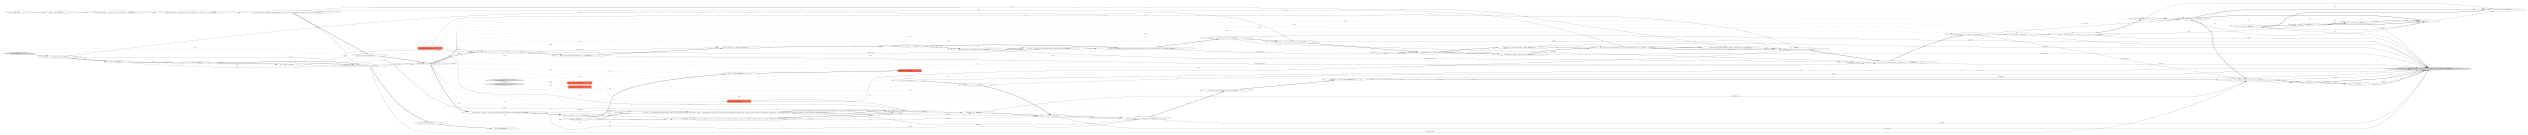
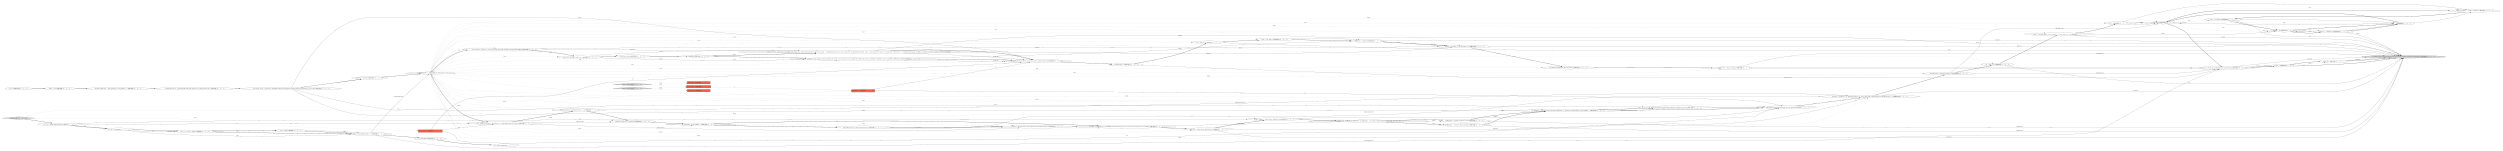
edge "Collector collector@@@21@@@['0', '0', '1']" -> "QueryResult qr@@@2@@@['0', '1', '0']": now "Collector collector@@@21@@@['0', '0', '1']" -> "!needScores@@@22@@@['0', '0', '1']"
edge "nDocsReturned = 0@@@51@@@['0', '0', '1']" -> "totalHits = numHits(0(@@@54@@@['0', '0', '1']": now "nDocsReturned = 0@@@51@@@['0', '0', '1']" -> "ids = new int((((@@@52@@@['0', '0', '1']"
